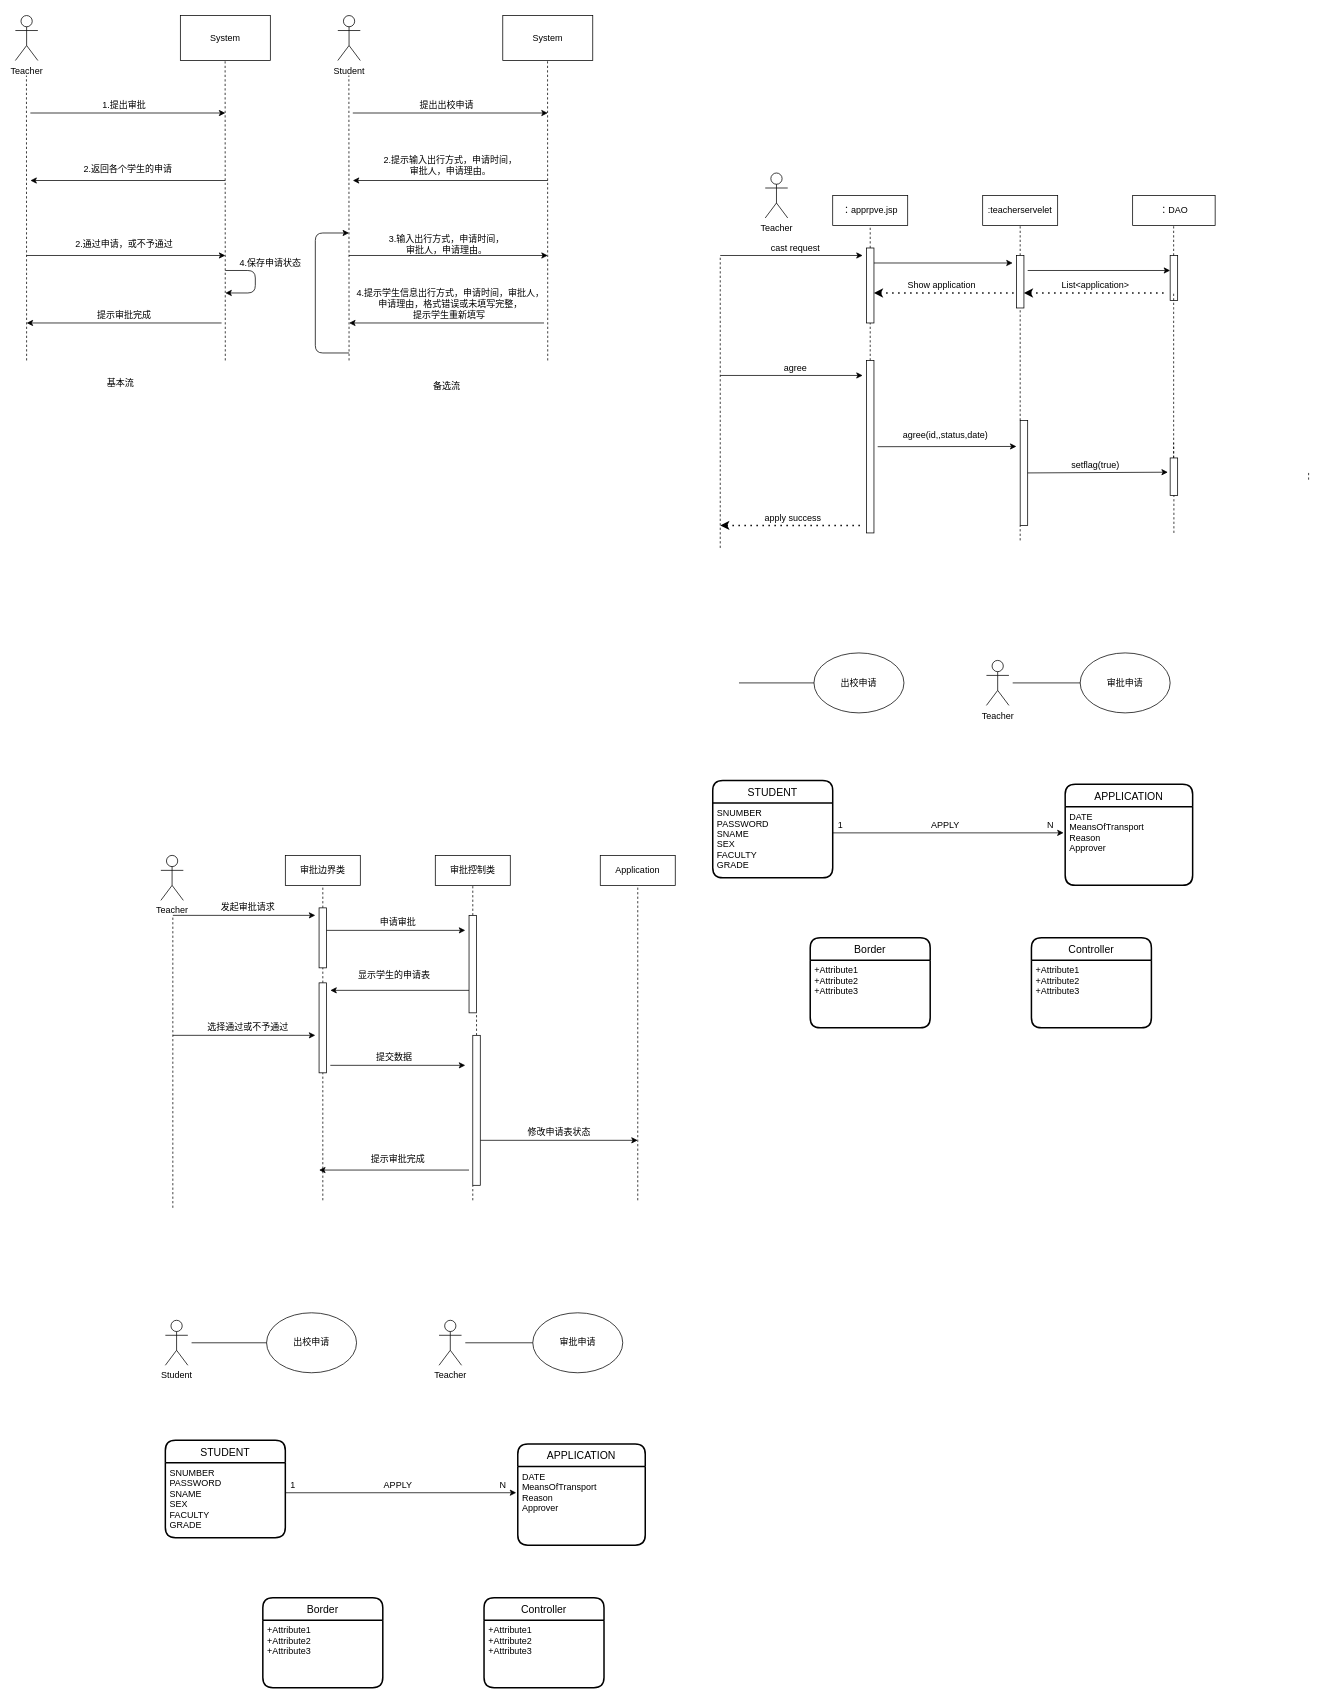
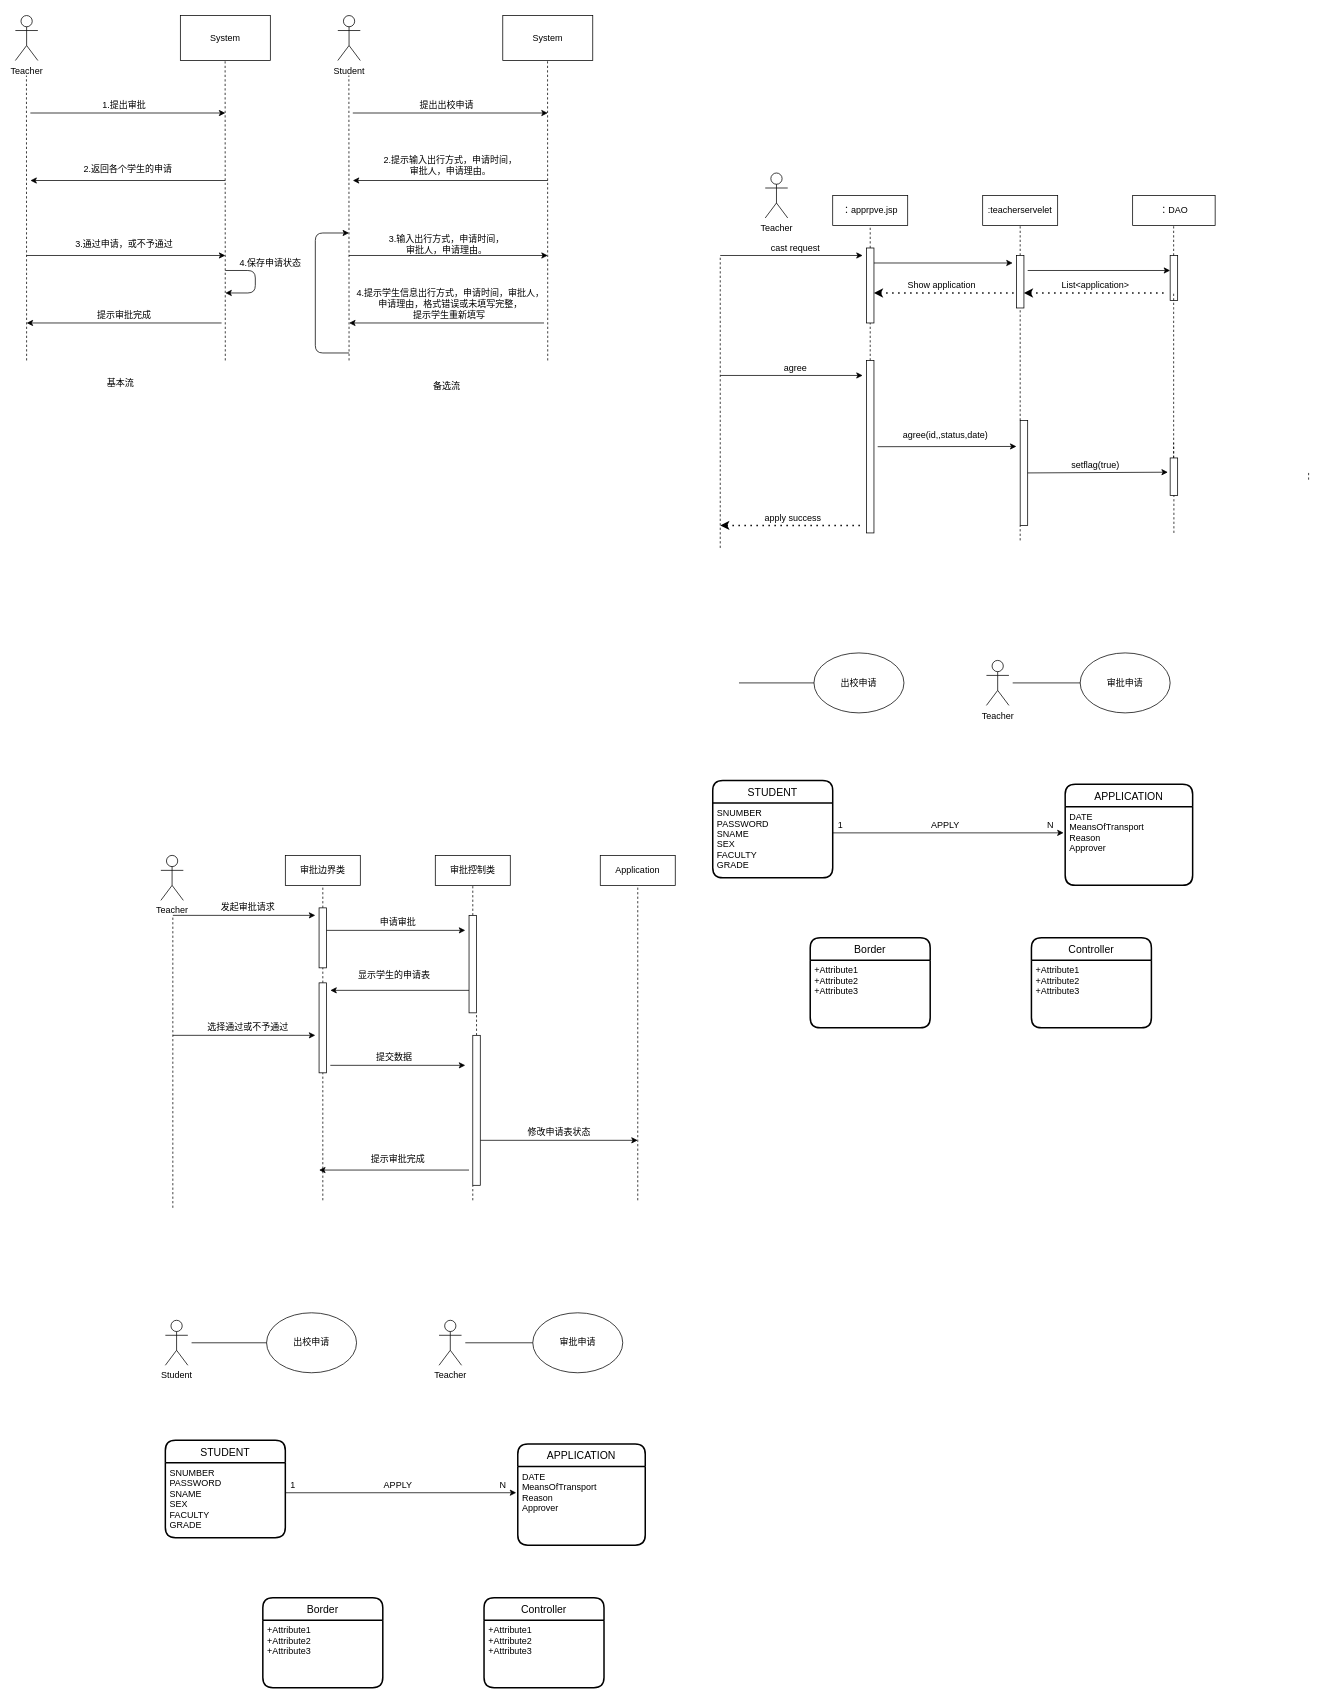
node "2.通过申请，或不予通过": label "2.通过申请，或不予通过" -> "3.通过申请，或不予通过"
